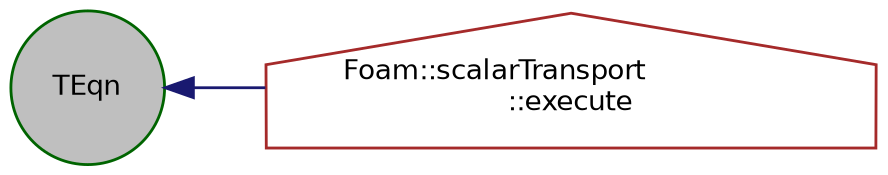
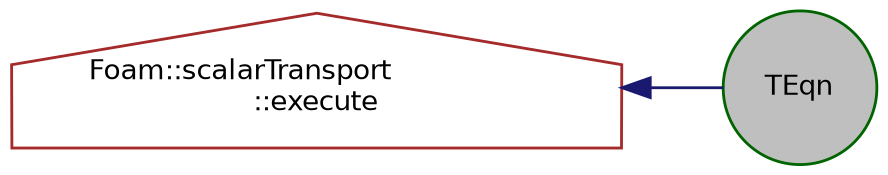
edge "Foam::scalarTransport ::execute" -> "TEqn": reversed
